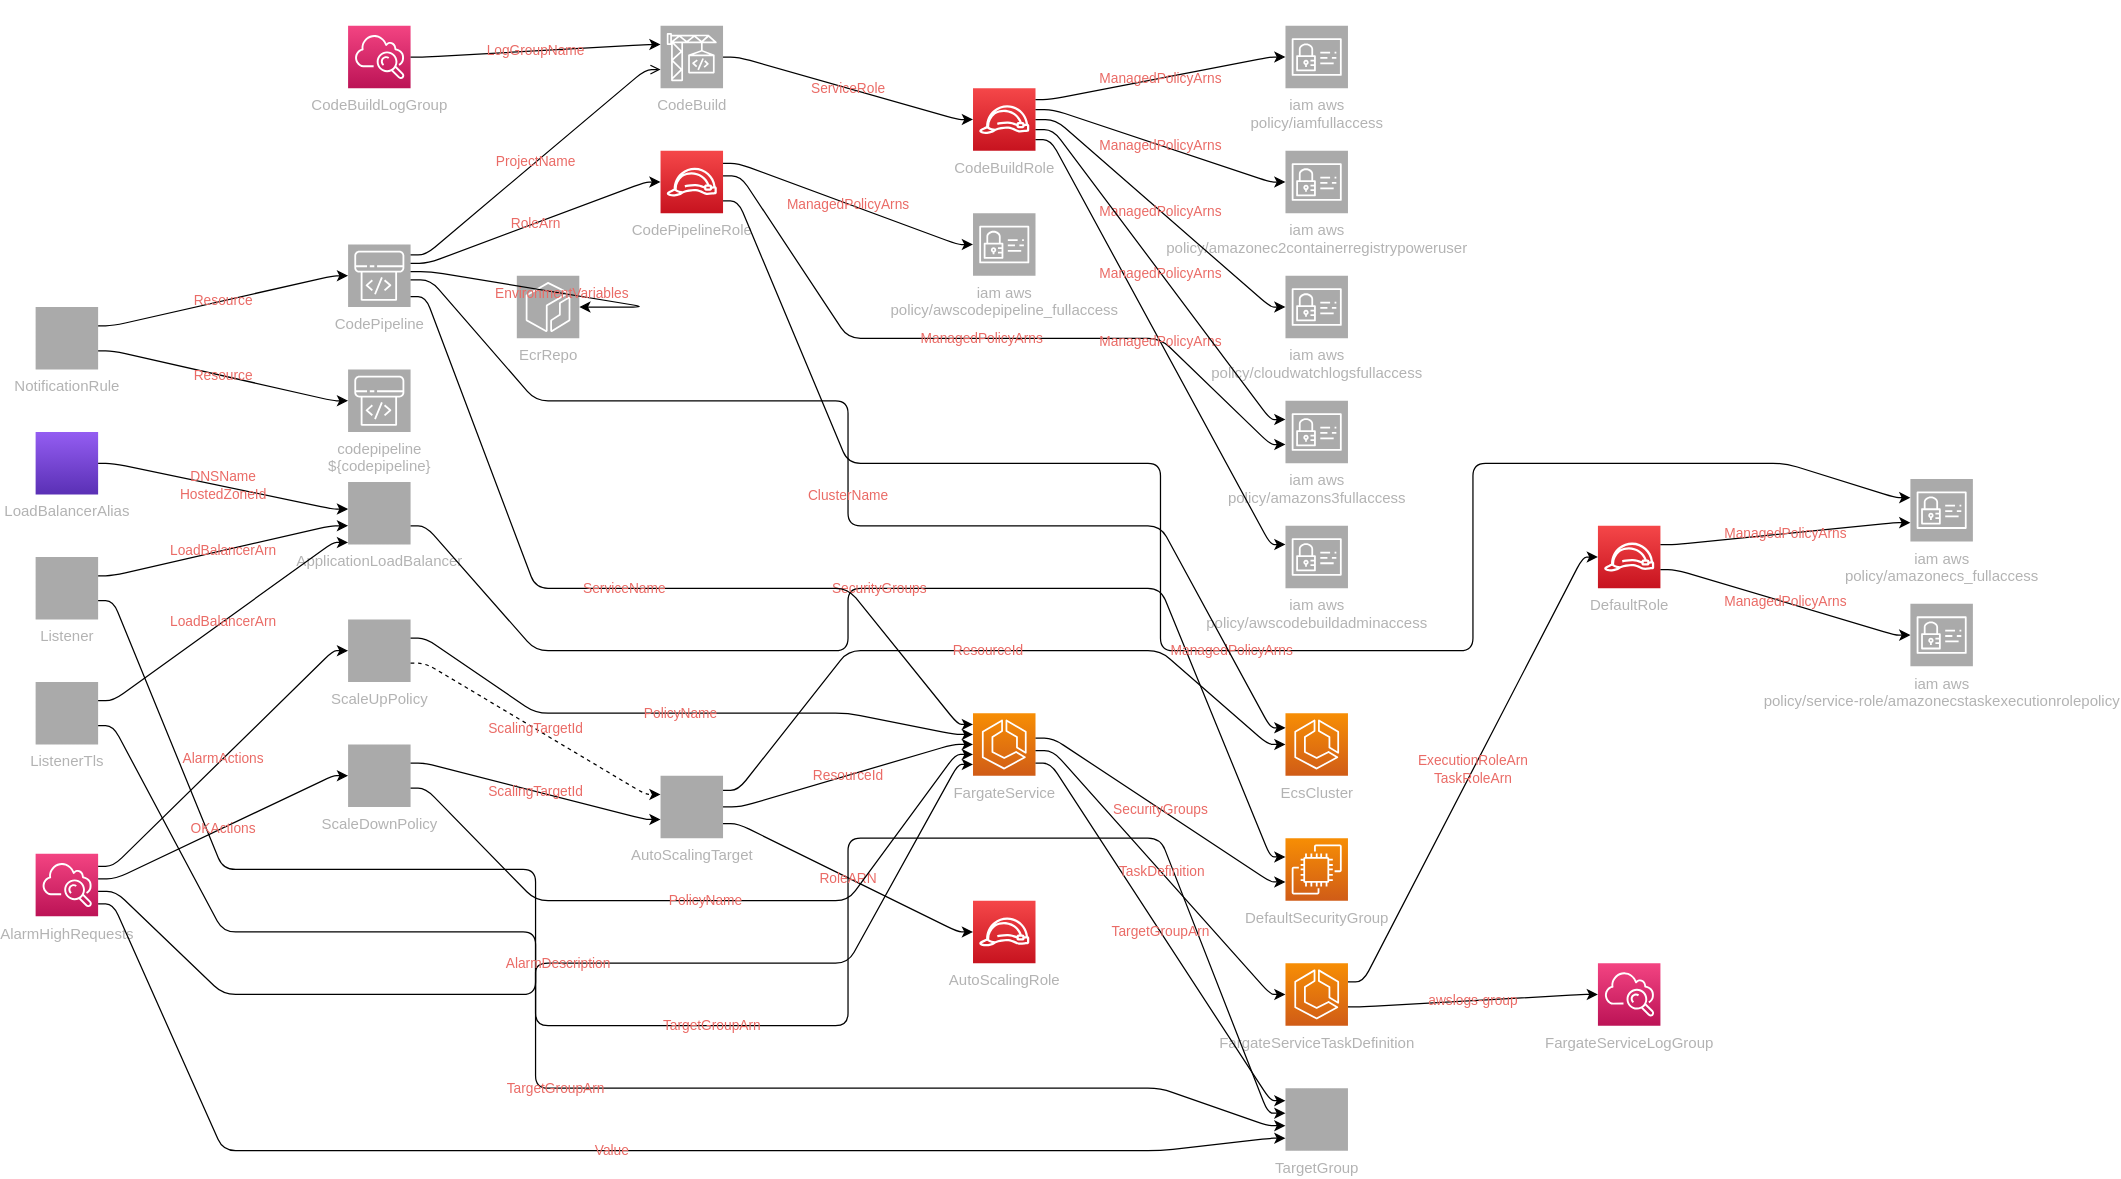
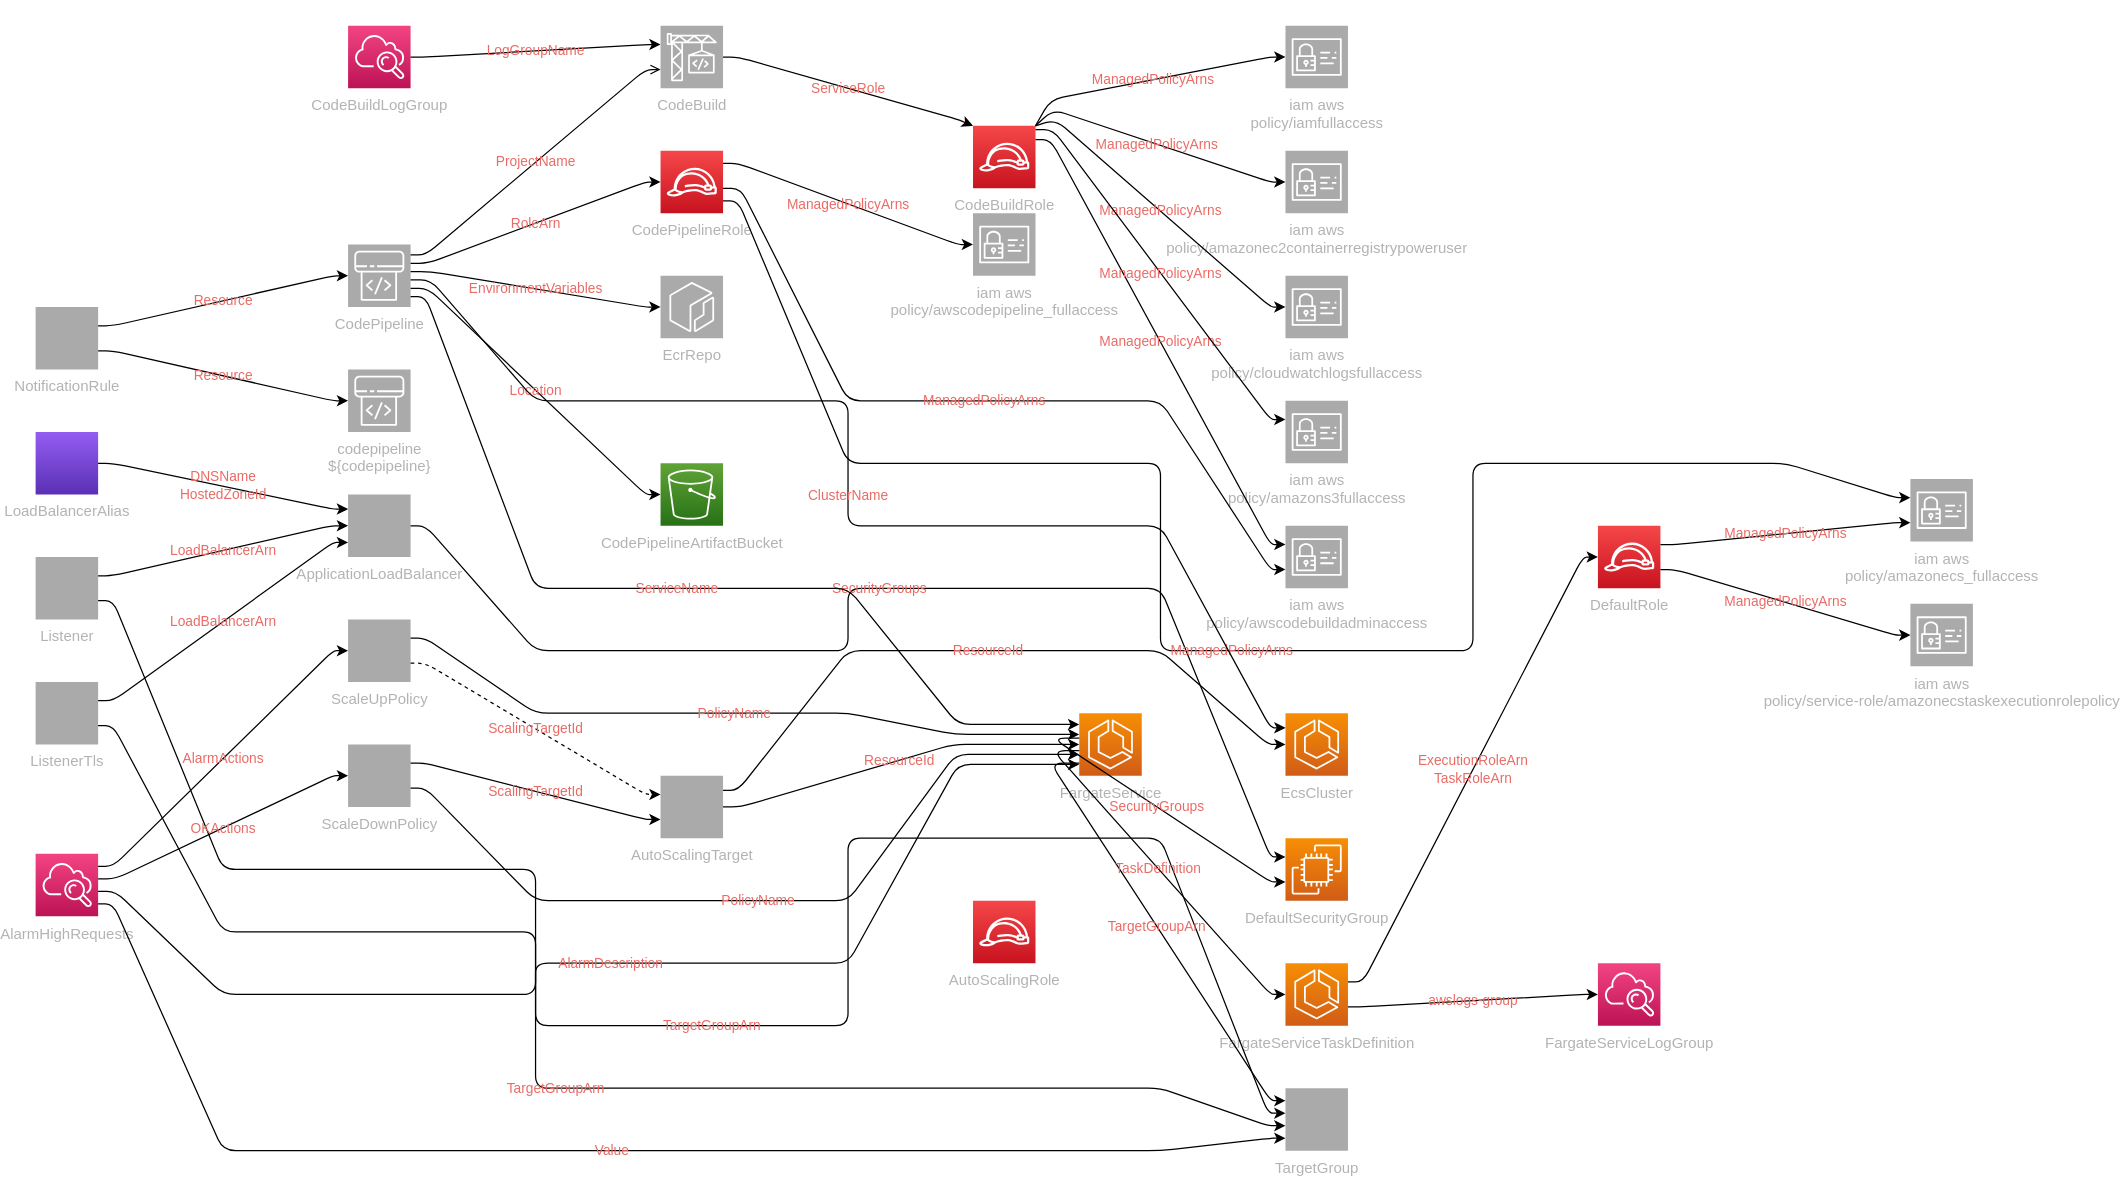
node "CodeBuildRole": moved (1004, 119) -> (1004, 157)
node "EcrRepo": moved (548, 307) -> (692, 307)
edge "CodePipelineRole" -> "iam aws policy/amazons3fullaccess": removed, label "ManagedPolicyArns"
edge "CodePipelineRole" -> "iam aws policy/awscodebuildadminaccess": added, label "ManagedPolicyArns"
edge "CodePipeline" -> "CodePipelineArtifactBucket": added, label "Location"
node "CodePipelineArtifactBucket": added
node "ApplicationLoadBalancer": moved (379, 513) -> (379, 526)
node "FargateService": moved (1004, 744) -> (1111, 744)
edge "AutoScalingTarget" -> "AutoScalingRole": removed, label "RoleARN"
